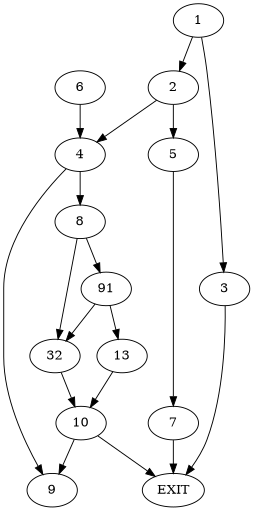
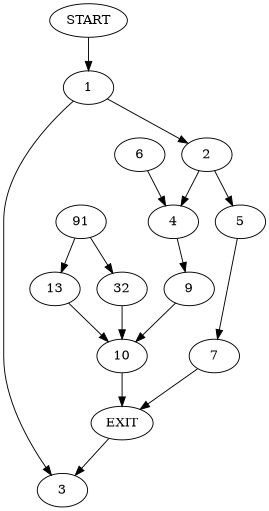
node "START": added
node "8": removed
edge "3" -> "EXIT": reversed
edge "10" -> "9": reversed
